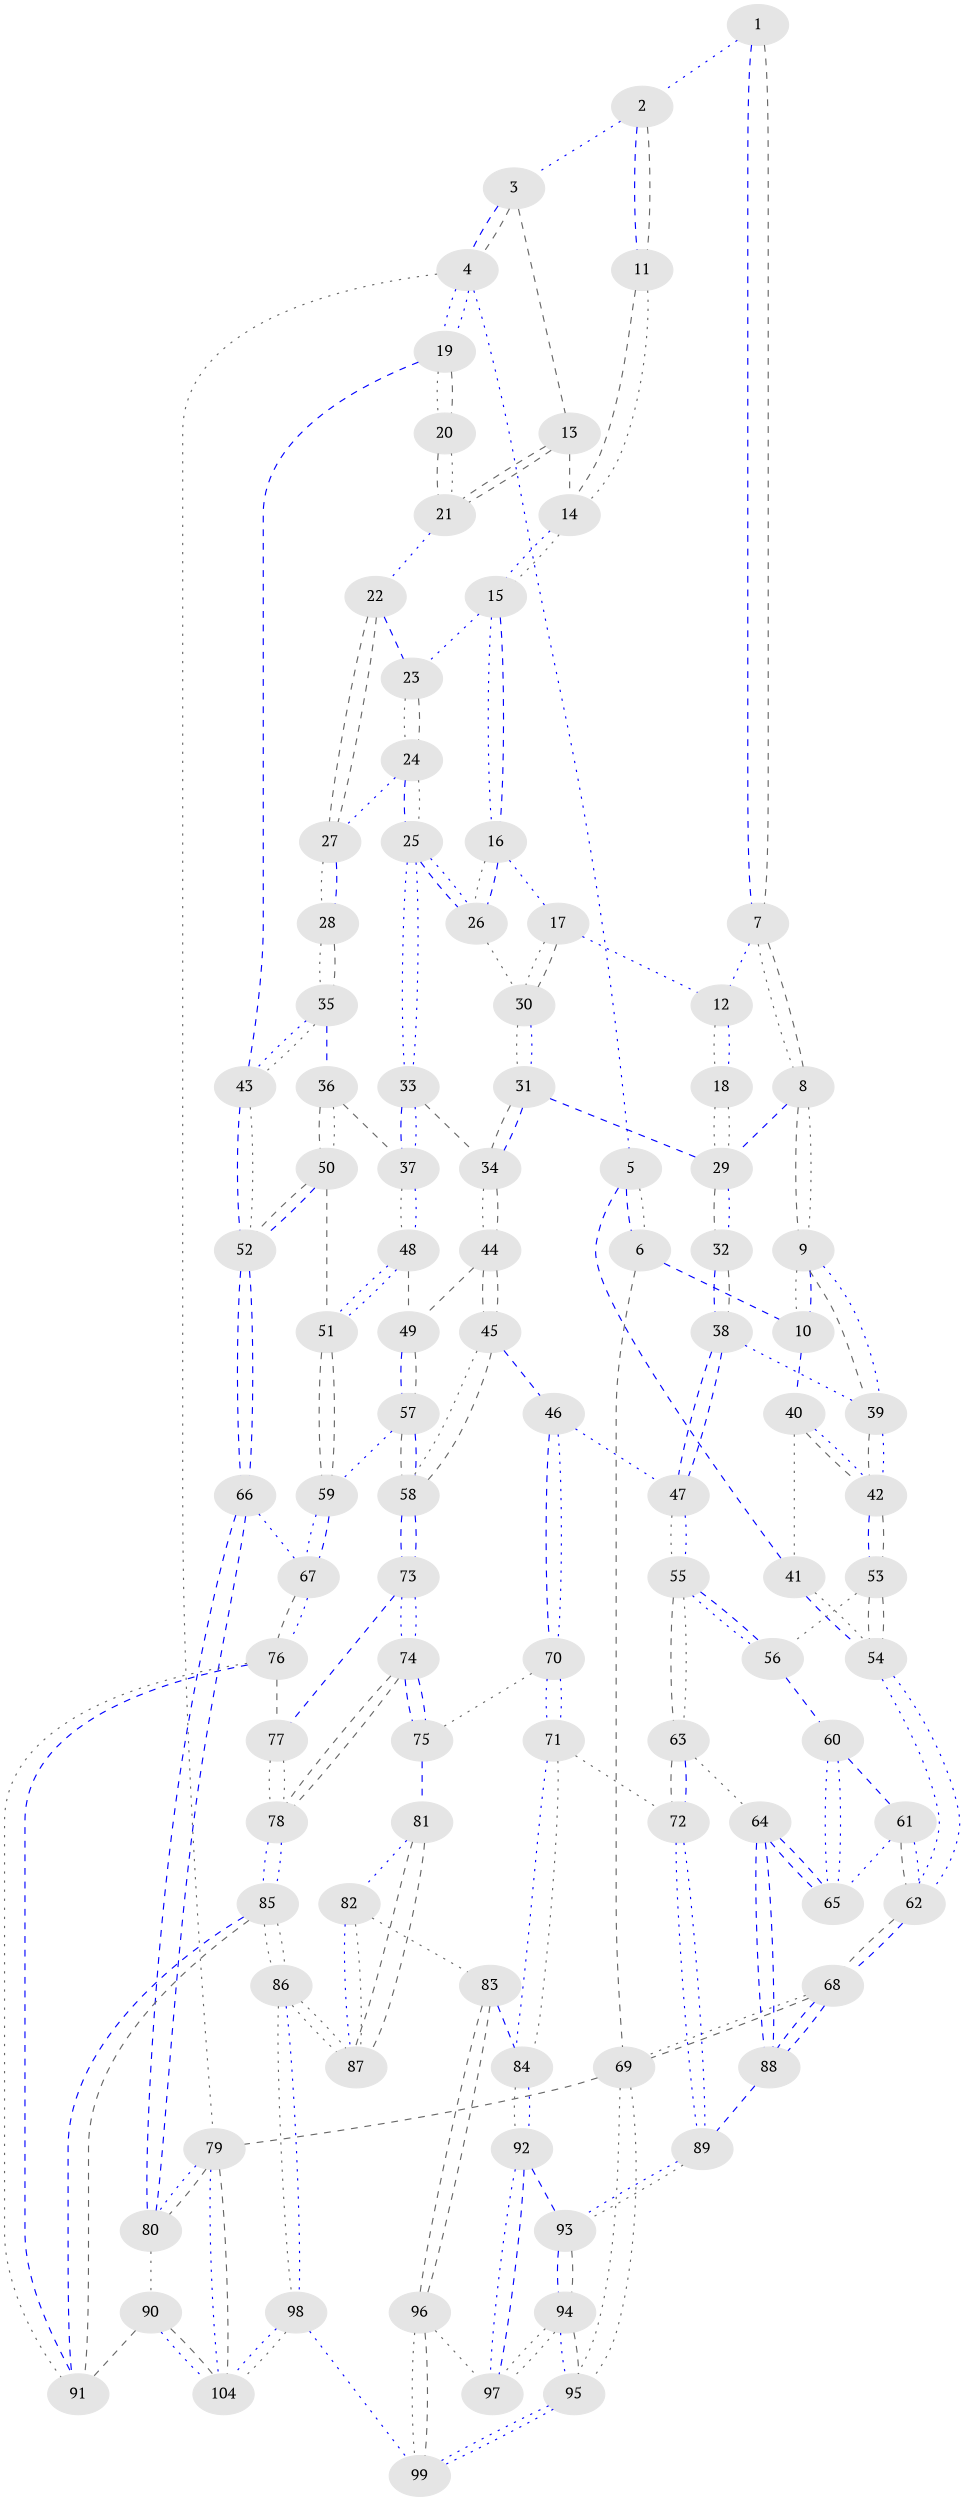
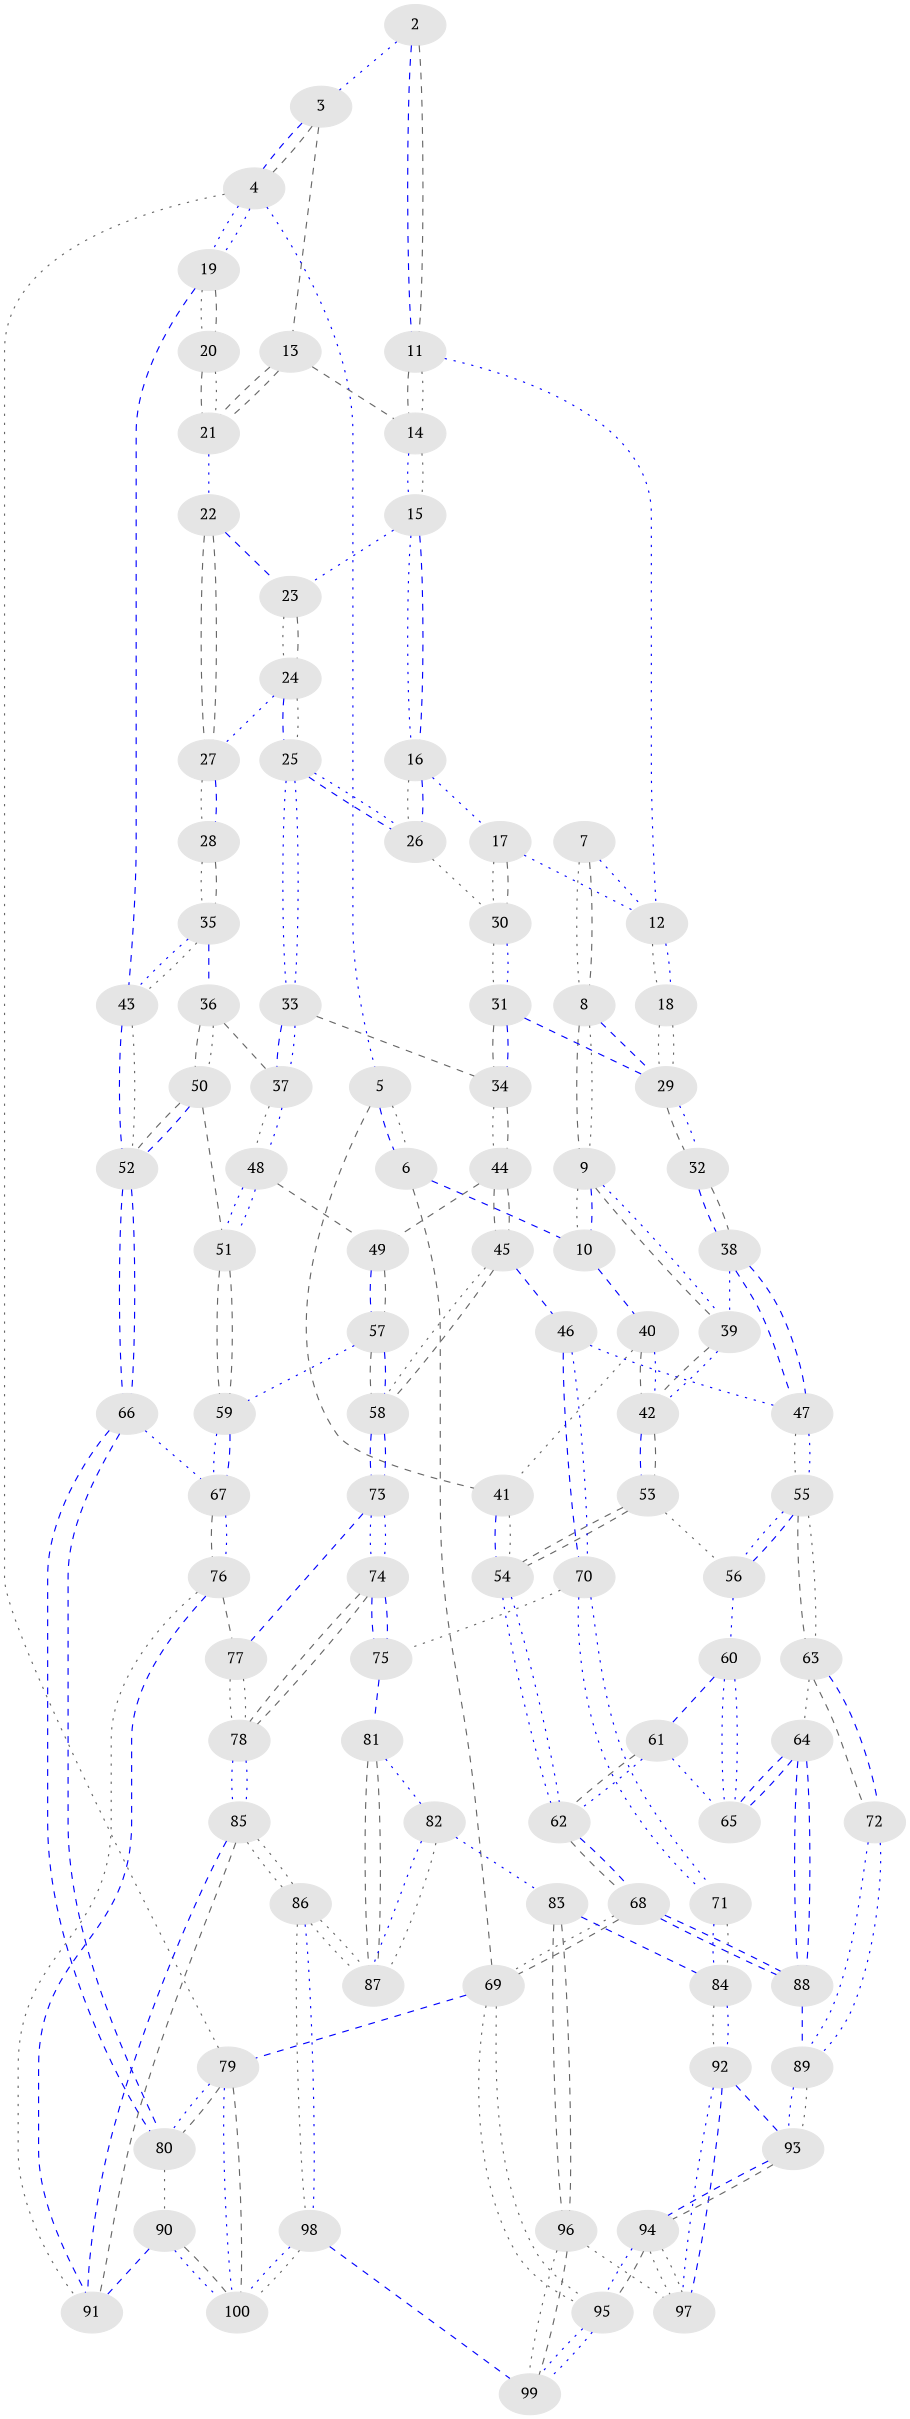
node "1": removed
edge "11" -- "12": added
edge "5" -- "41": color blue -> gray40
edge "56" -- "60": style dashed -> dotted
edge "71" -- "72": removed
edge "82" -- "83": color gray40 -> blue
edge "69" -- "79": color gray40 -> blue
edge "90" -- "91": color gray40 -> blue
node "104": label "104" -> "100"
edge "98" -- "99": style dotted -> dashed
